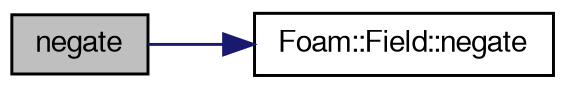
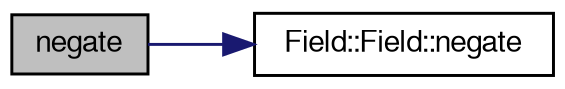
node "Foam::Field::negate": label "Foam::Field::negate" -> "Field::Field::negate"
